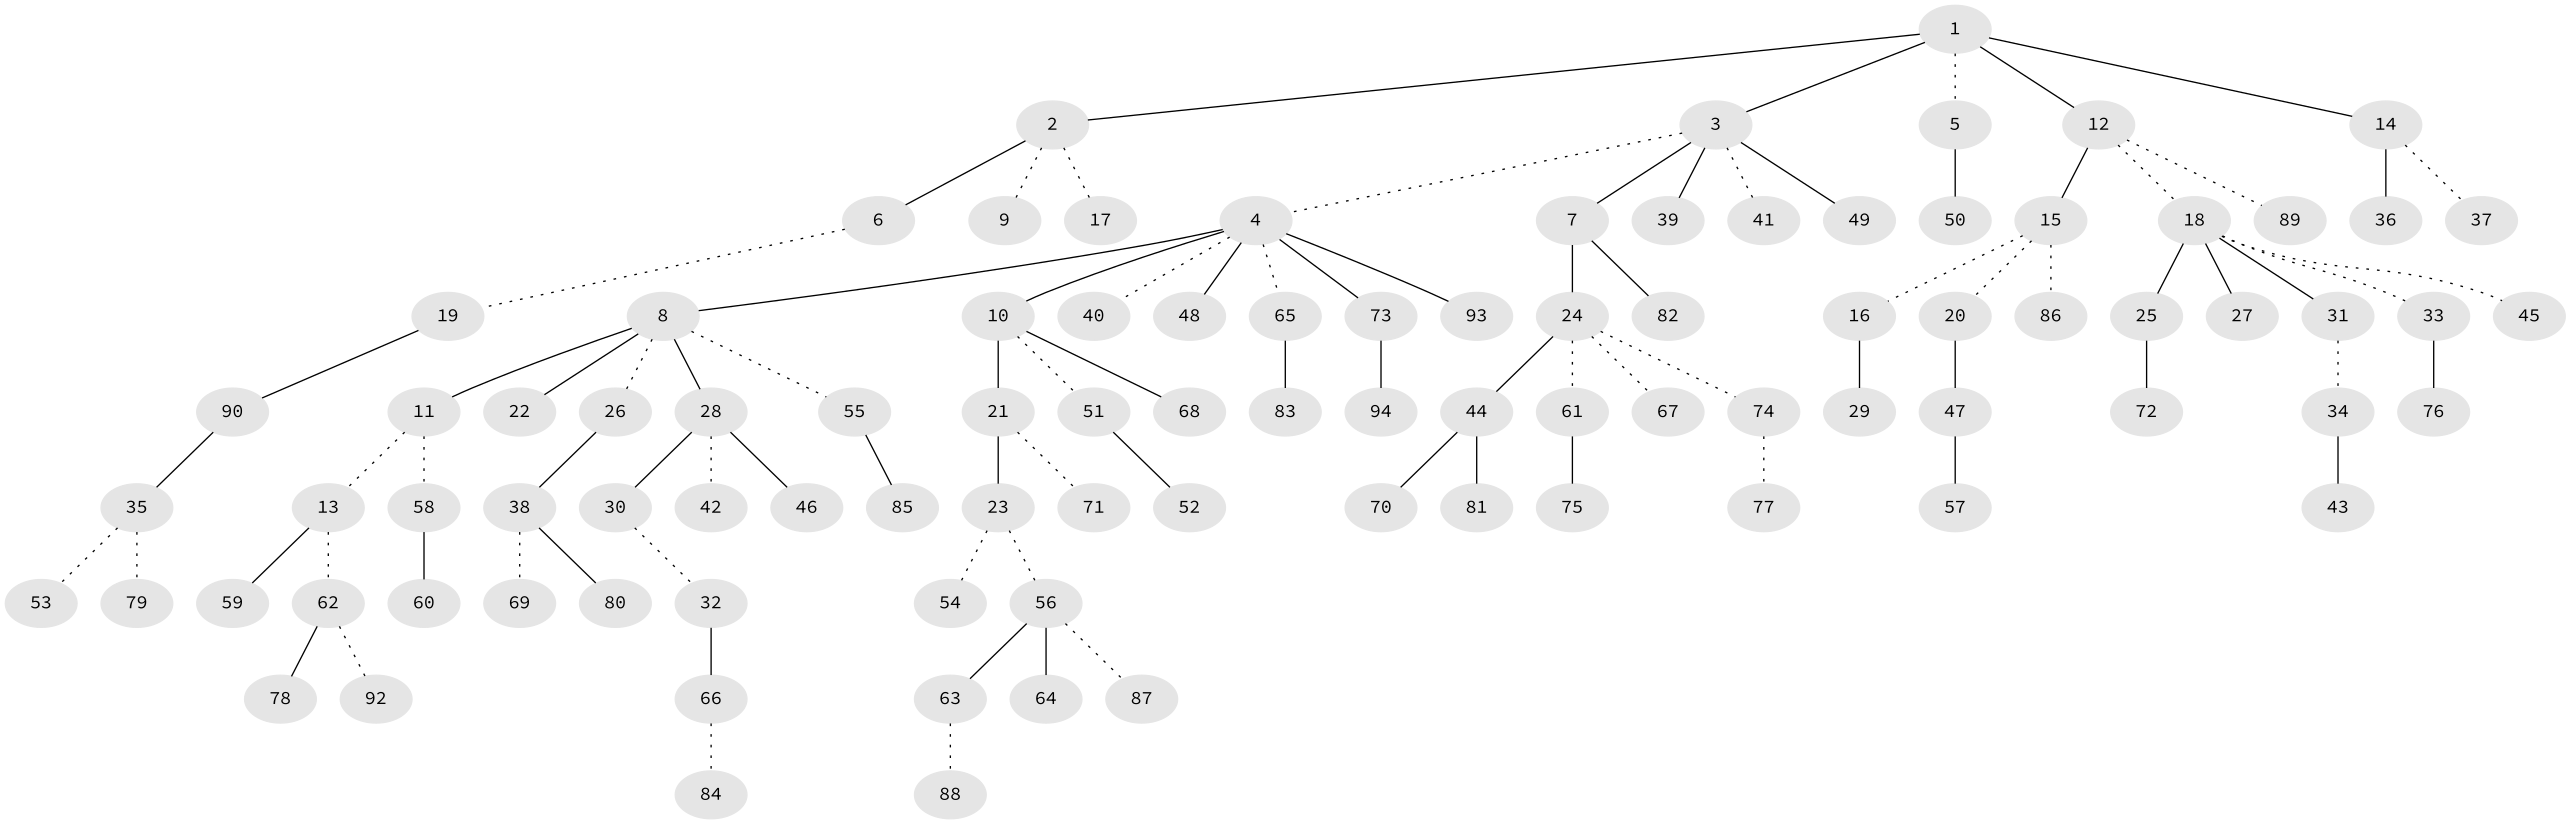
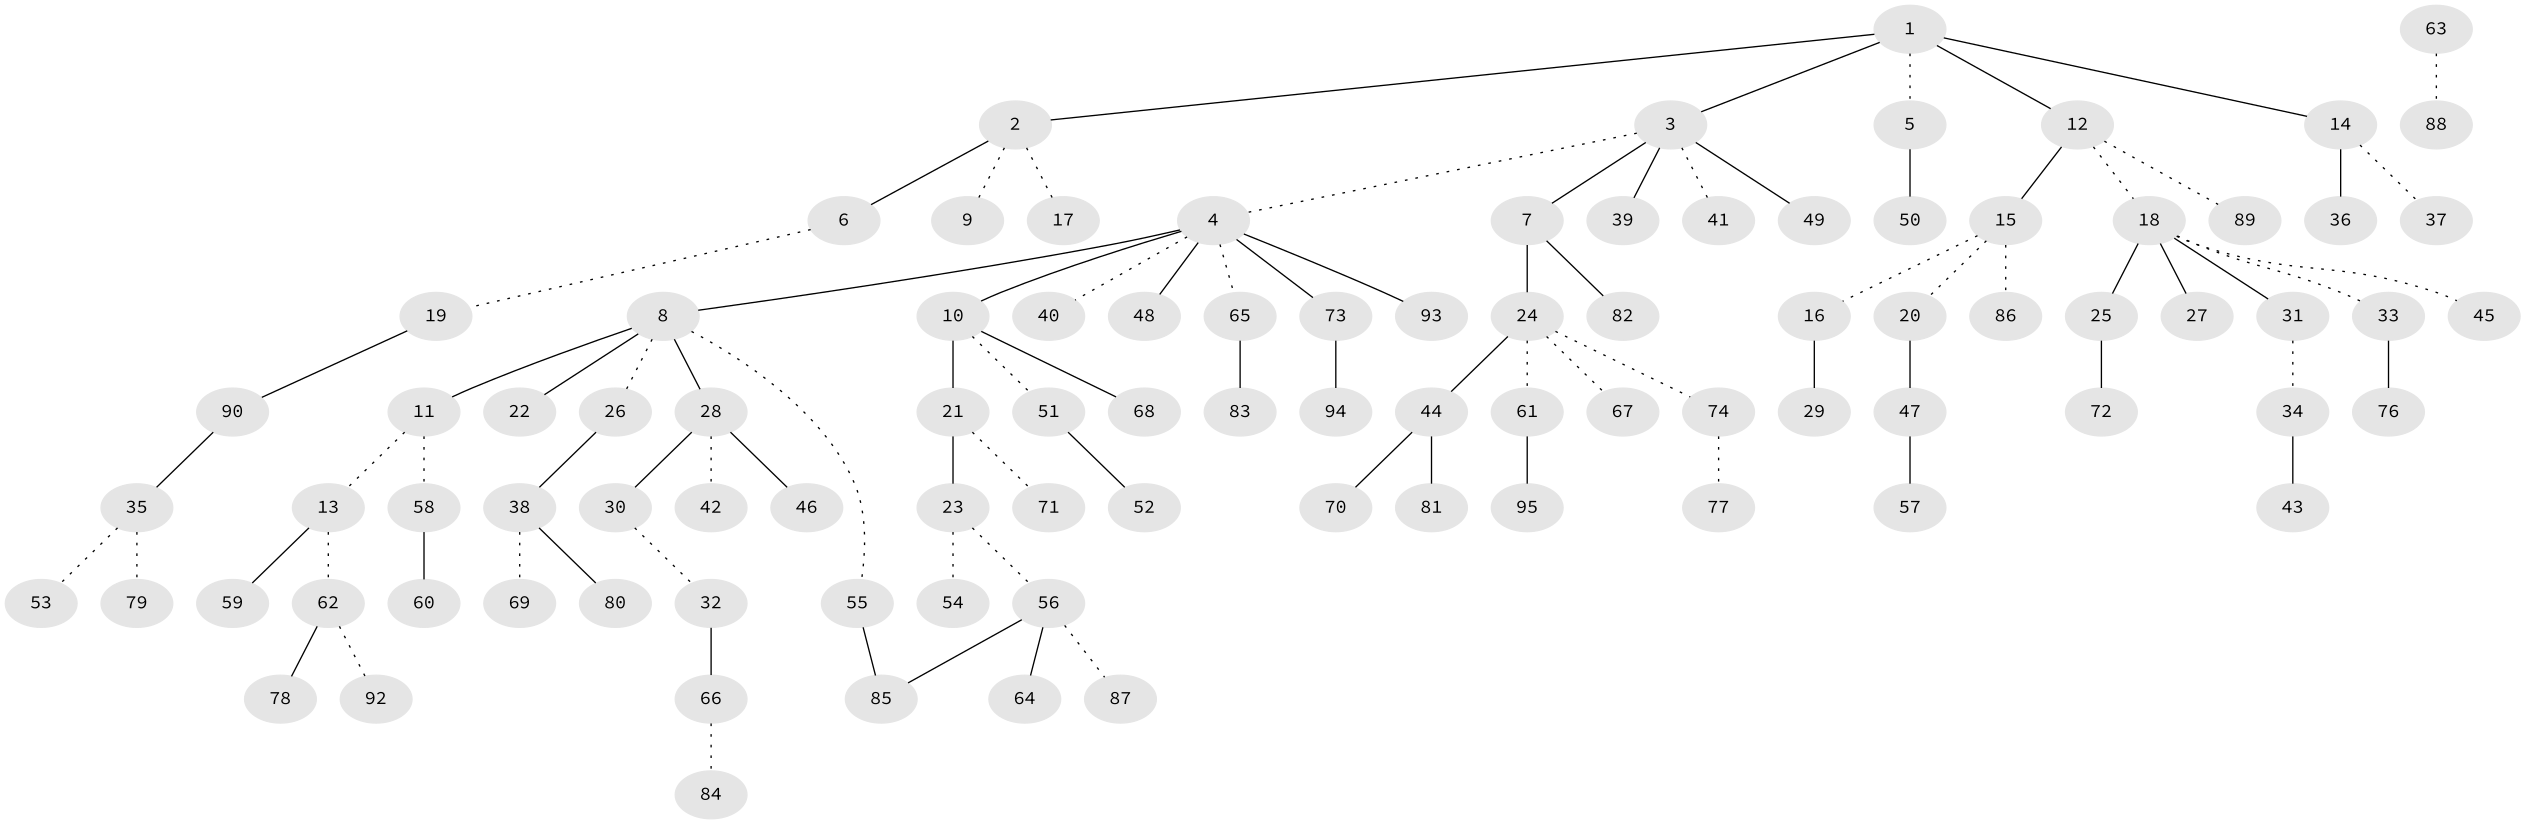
node "75": label "75" -> "95"
edge "56" -- "63": now "56" -- "85"
